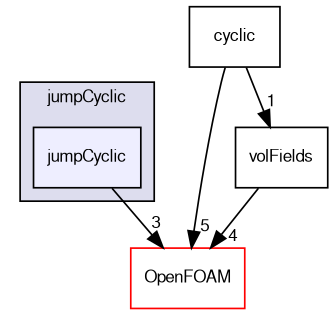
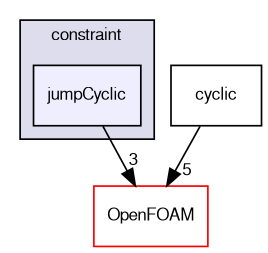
cluster "jumpCyclic": label "jumpCyclic" -> "constraint"
node "volFields": removed
